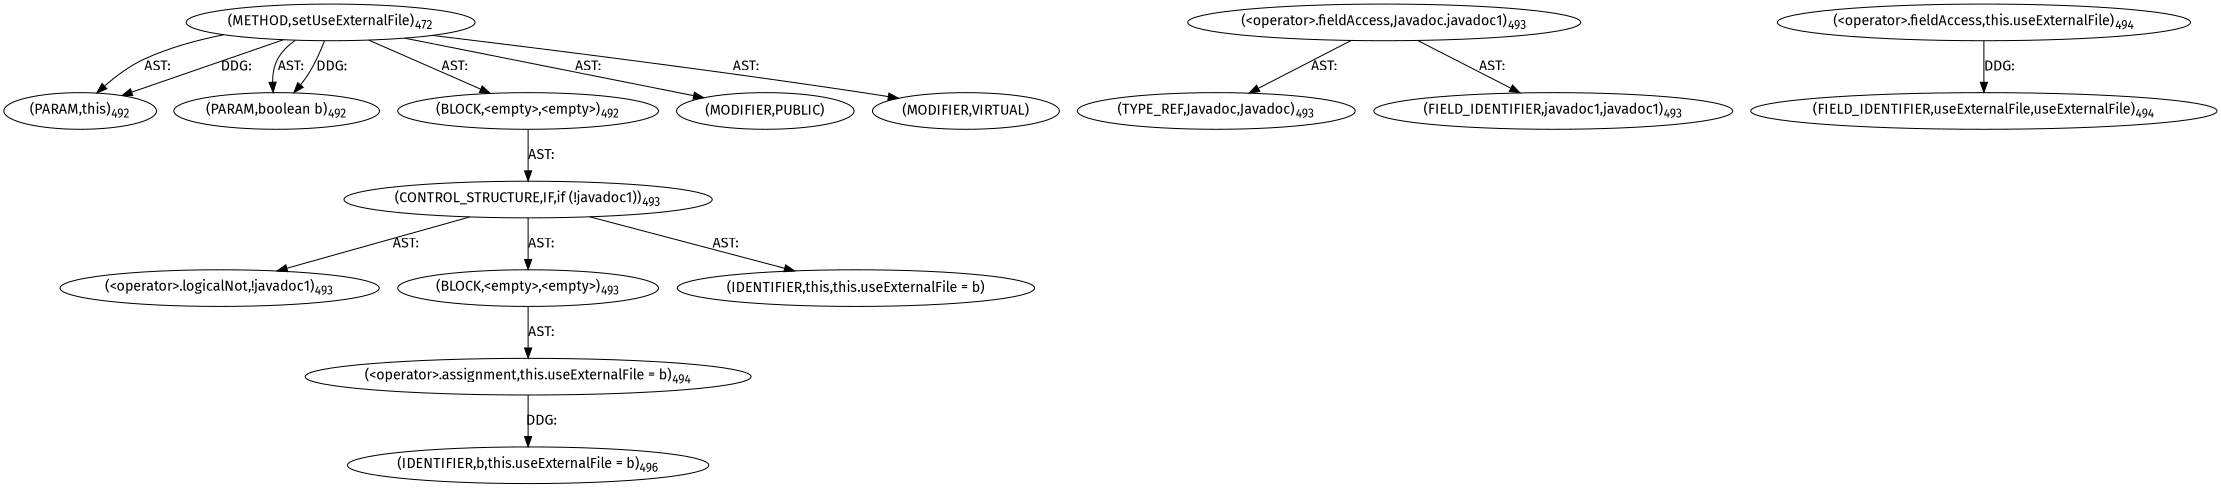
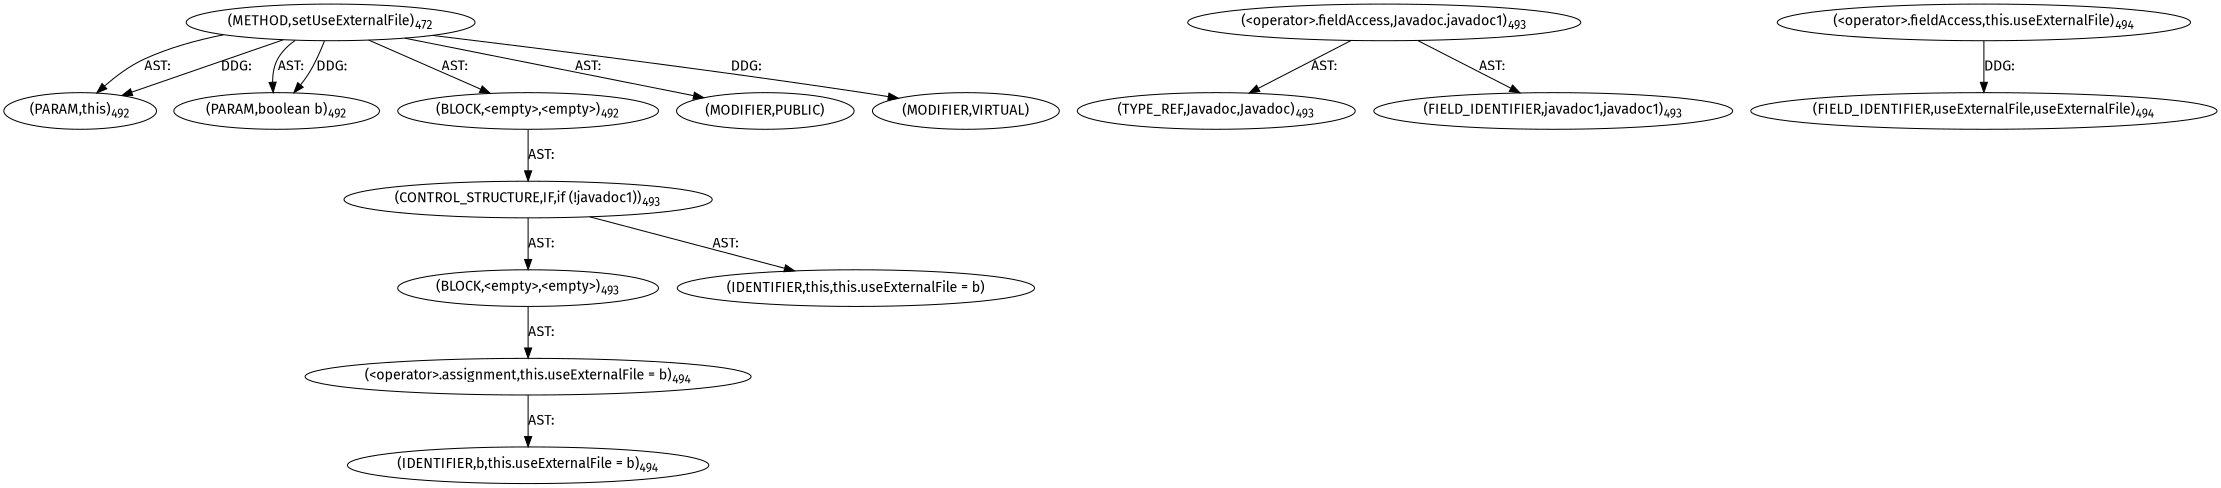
edge "(METHOD,setUseExternalFile)" -> "(MODIFIER,VIRTUAL)": label "AST: " -> "DDG: "
node "(<operator>.logicalNot,!javadoc1)": removed
edge "(<operator>.assignment,this.useExternalFile = b)" -> "(IDENTIFIER,b,this.useExternalFile = b)": label "DDG: " -> "AST: "
node "(IDENTIFIER,b,this.useExternalFile = b)": text "496" -> "494"
